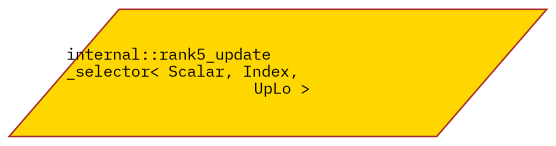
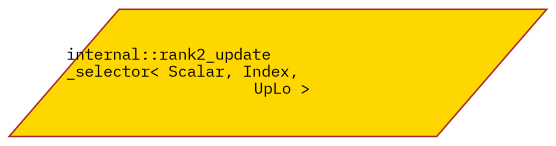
node "internal::rank5_update _selector< Scalar, Index, UpLo >": label "internal::rank5_update _selector< Scalar, Index, UpLo >" -> "internal::rank2_update _selector< Scalar, Index, UpLo >"
